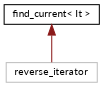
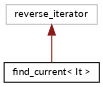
edge "reverse_iterator" -> "find_current< It >": reversed
